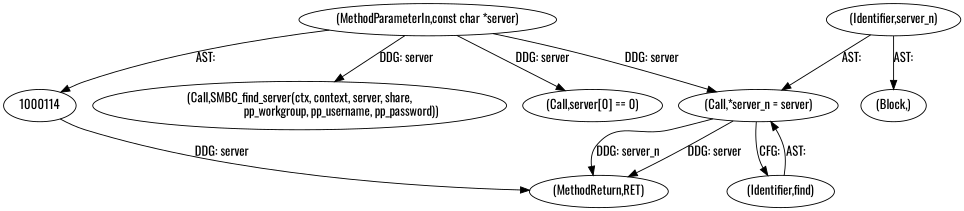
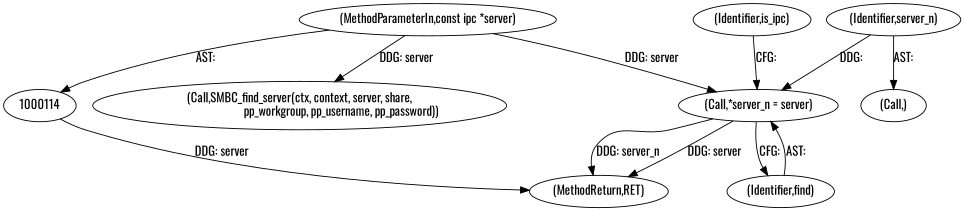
node "(MethodParameterIn,const char *server)": label "(MethodParameterIn,const char *server)" -> "(MethodParameterIn,const ipc *server)"
node "(Identifier,is_ipc)": added
edge "(Identifier,server_n)" -> "(Call,*server_n = server)": label "AST: " -> "DDG: "
node "(Call,server[0] == 0)": removed
node "(Block,)": label "(Block,)" -> "(Call,)"
